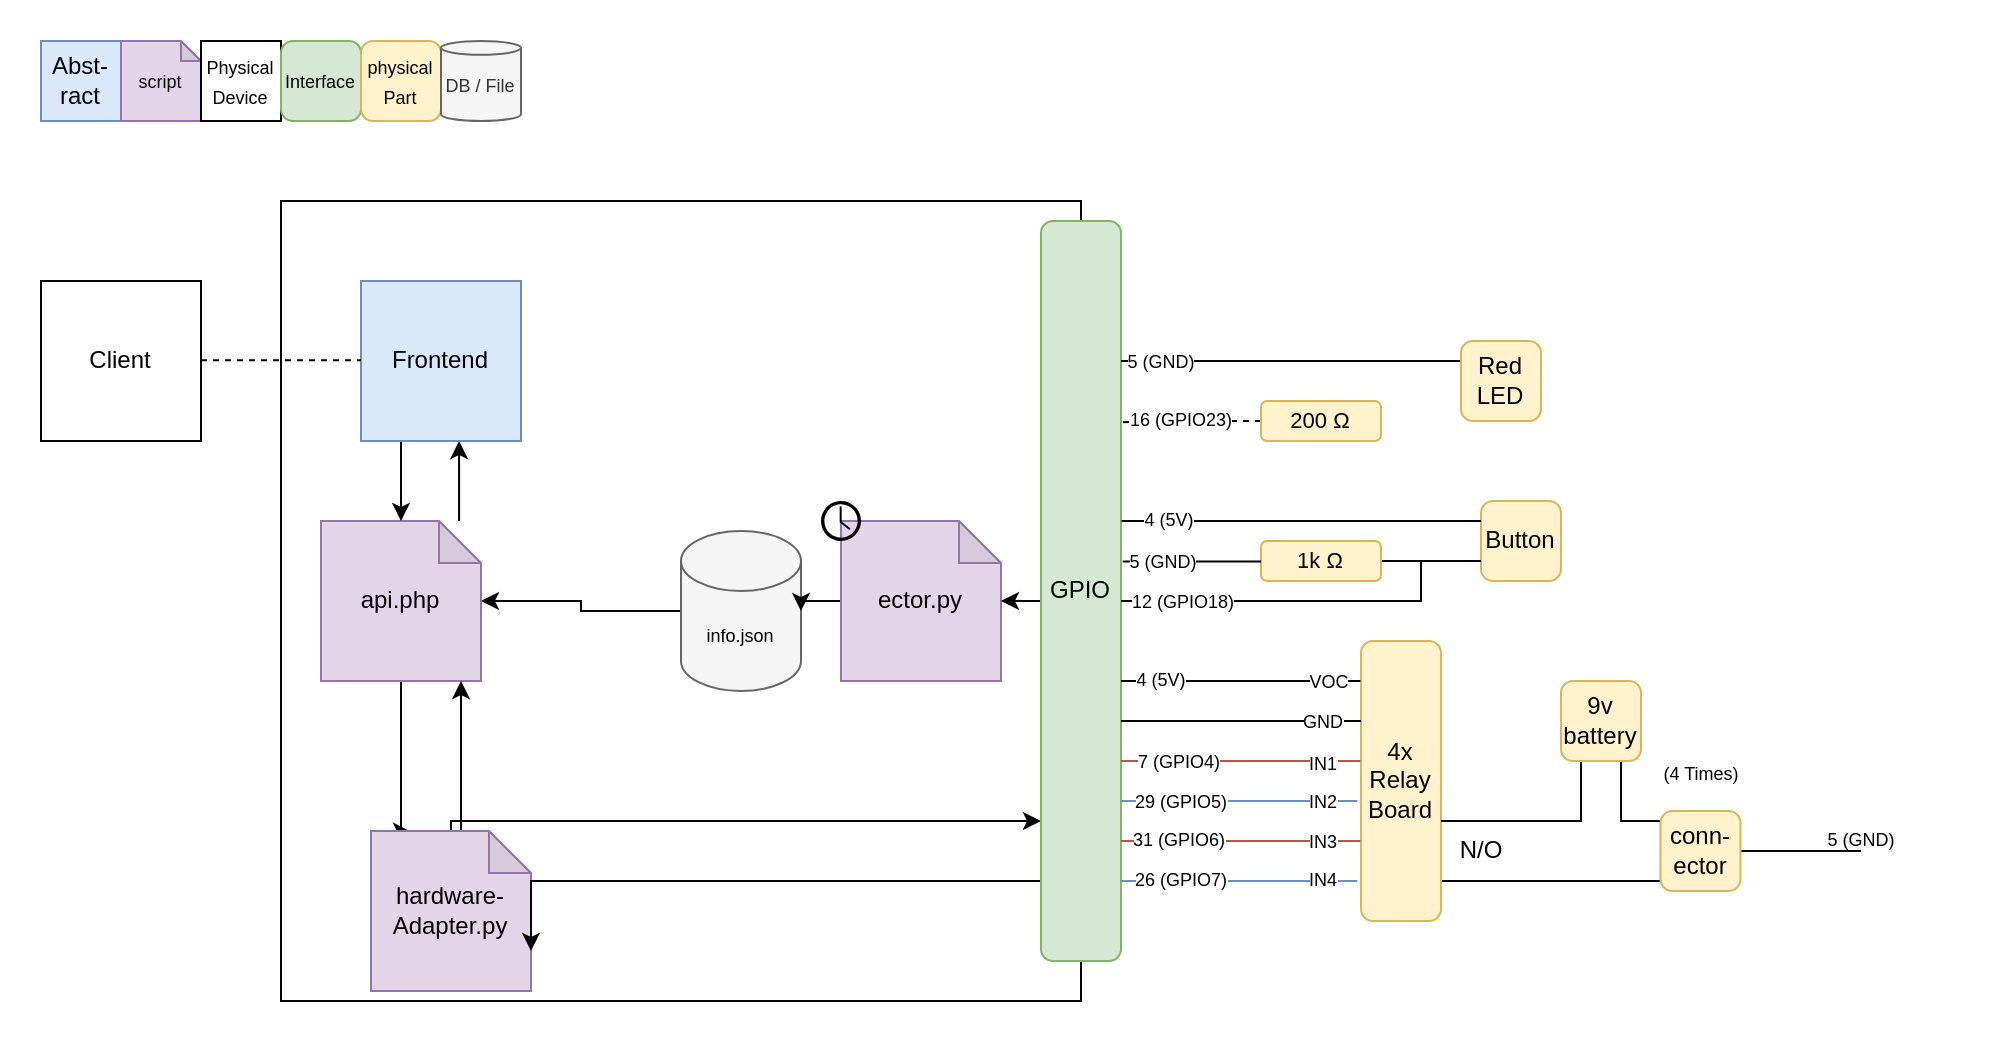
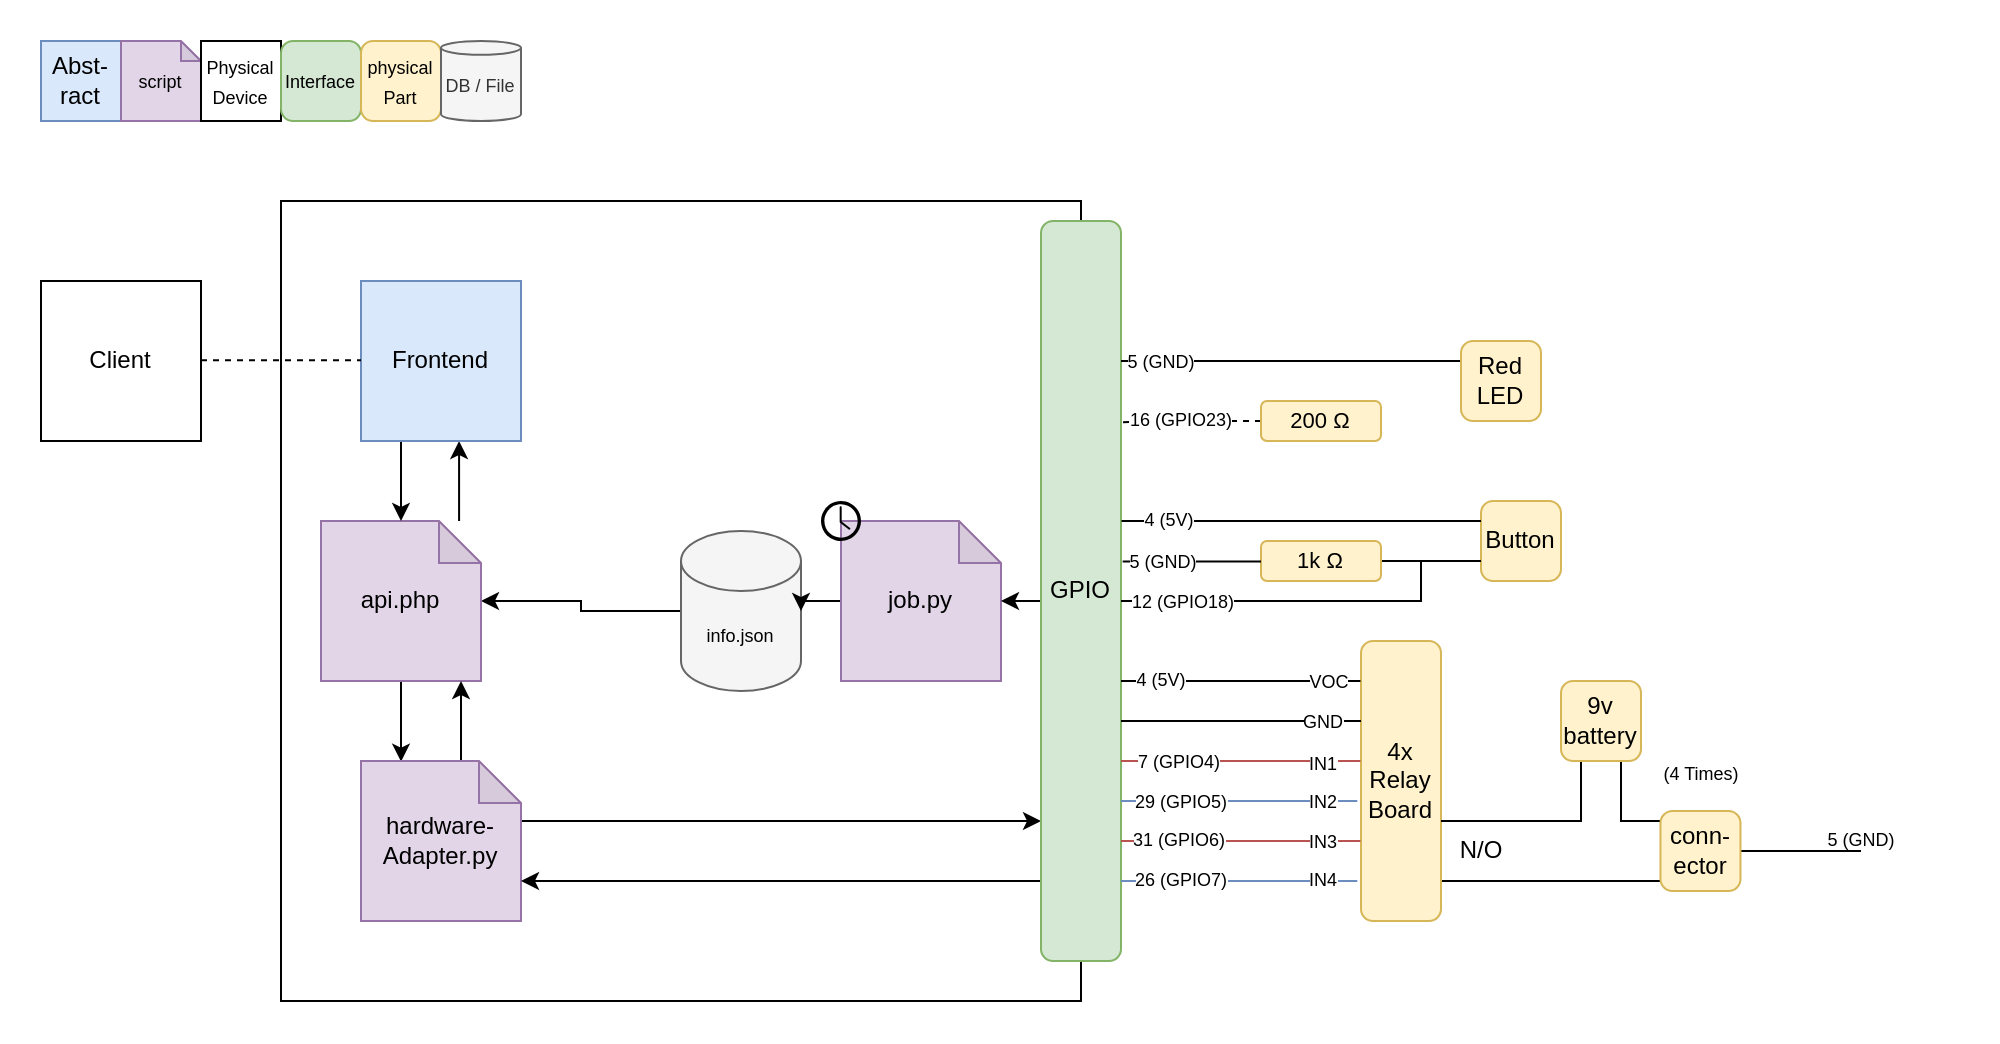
node "ector.py": label "ector.py" -> "job.py"
node "hardware- Adapter.py": moved (451, 911) -> (441, 841)
